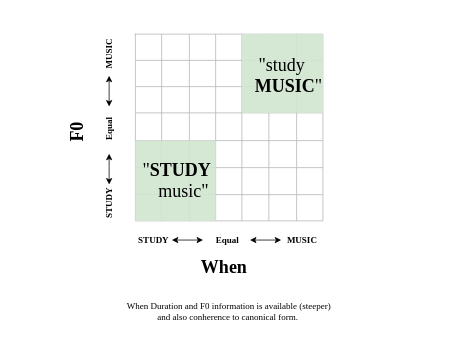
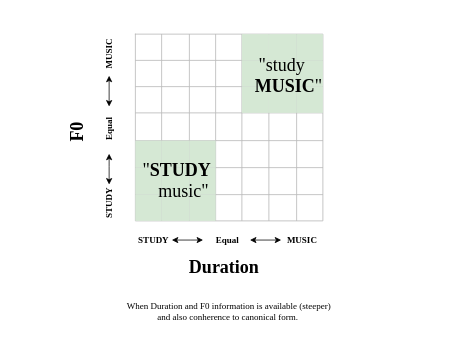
node "When": label "When" -> "Duration"
